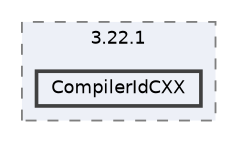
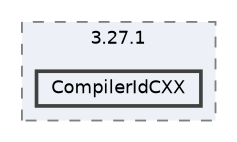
cluster "3.22.1": label "3.22.1" -> "3.27.1"
